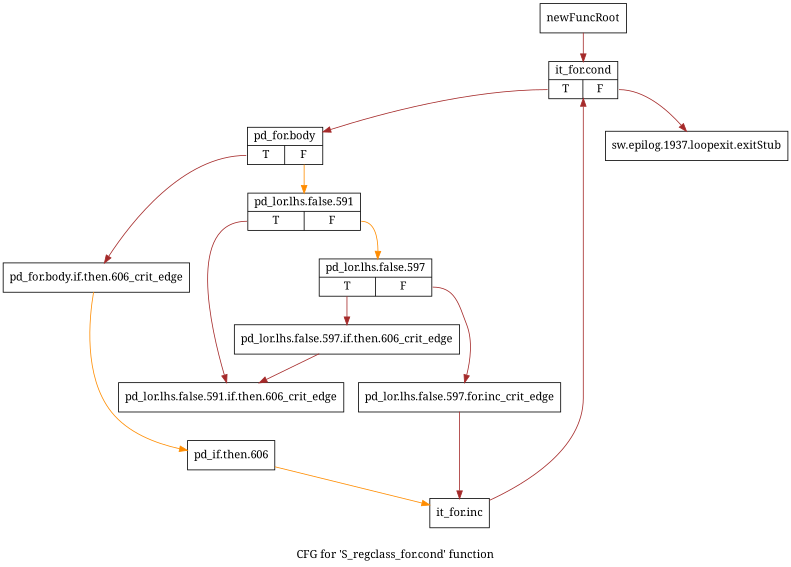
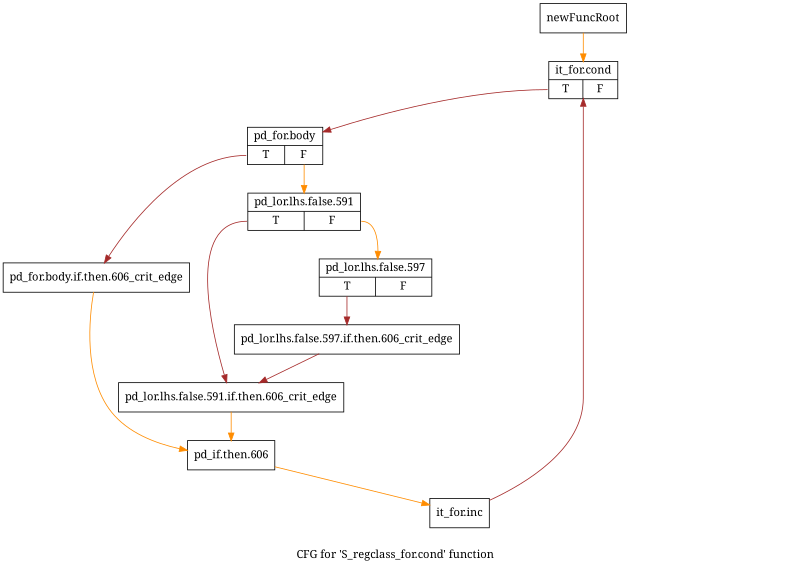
edge "newFuncRoot" -> "it_for.cond": color brown -> darkorange
node "sw.epilog.1937.loopexit.exitStub": removed
node "pd_lor.lhs.false.597.for.inc_crit_edge": removed
edge "pd_lor.lhs.false.591.if.then.606_crit_edge" -> "pd_if.then.606": added
